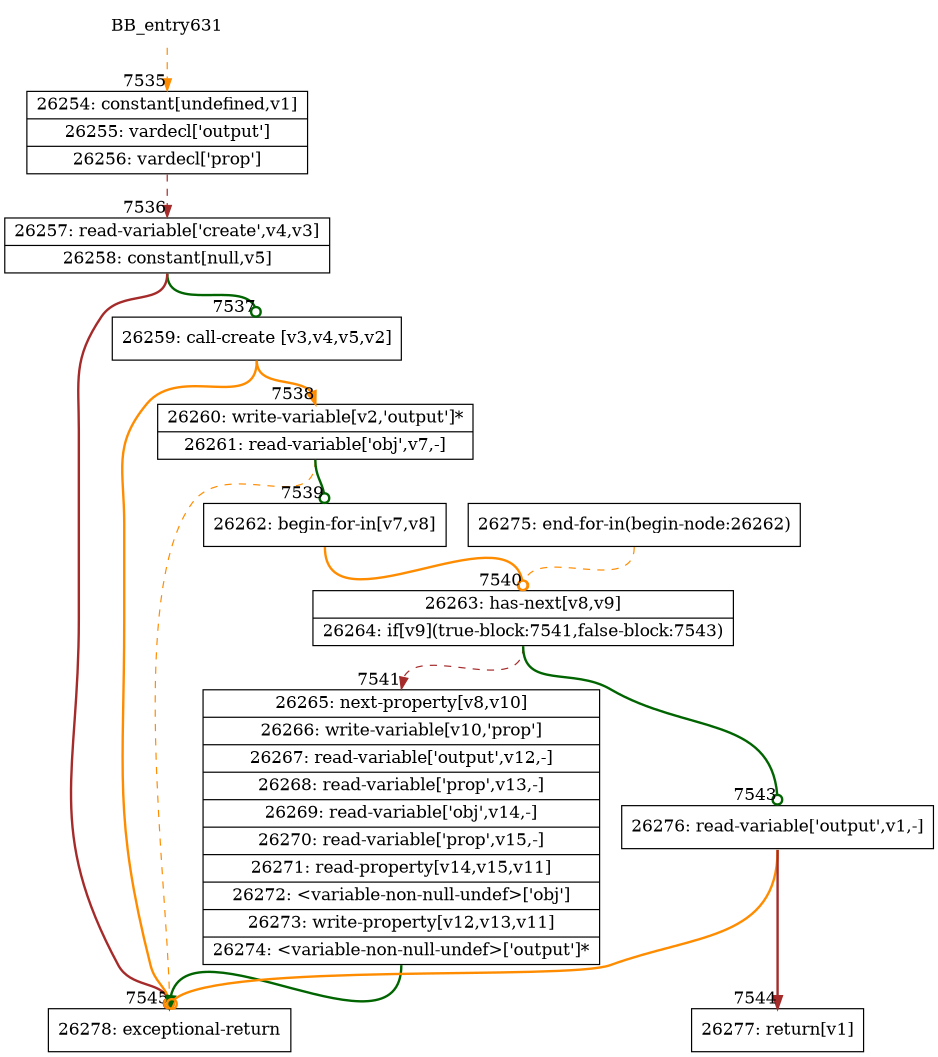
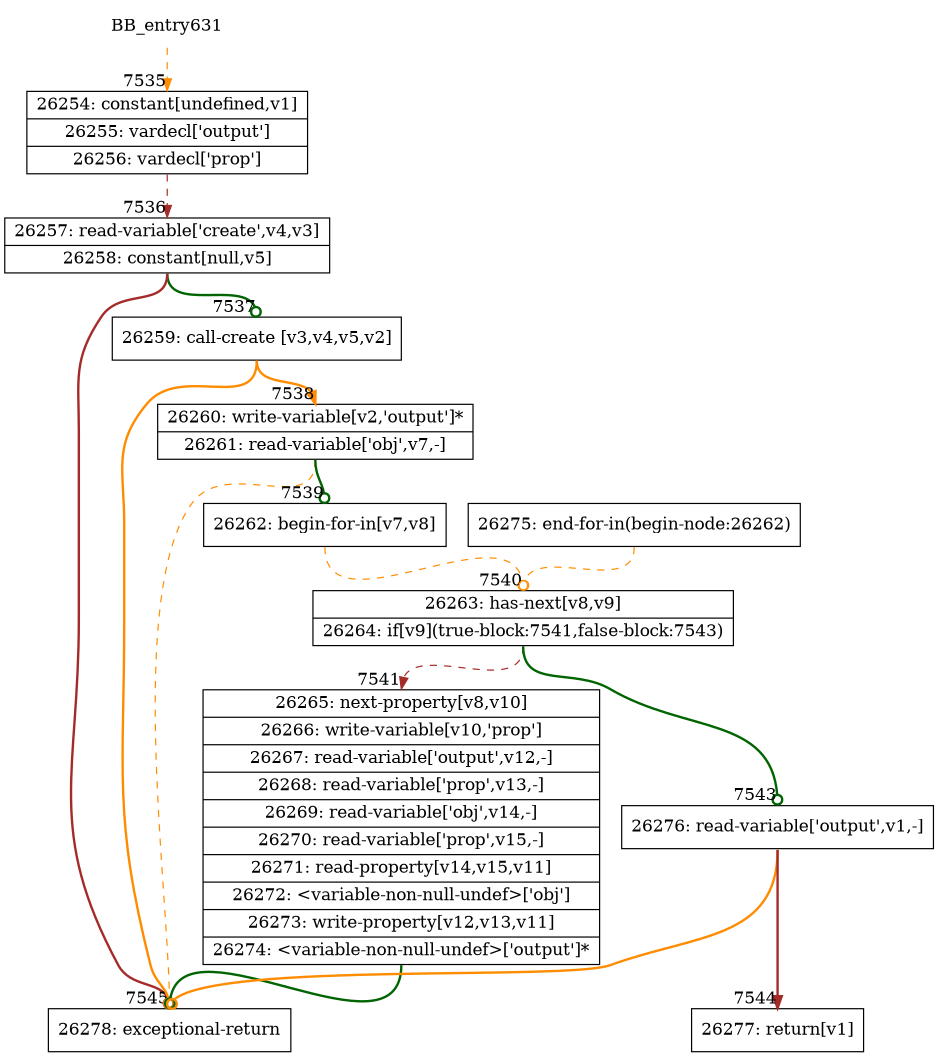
edge "26262: begin-for-in[v7,v8]" -> "26263: has-next[v8,v9]": style bold -> dashed
edge "26265: next-property[v8,v10]" -> "26278: exceptional-return": arrowhead normal -> odot
